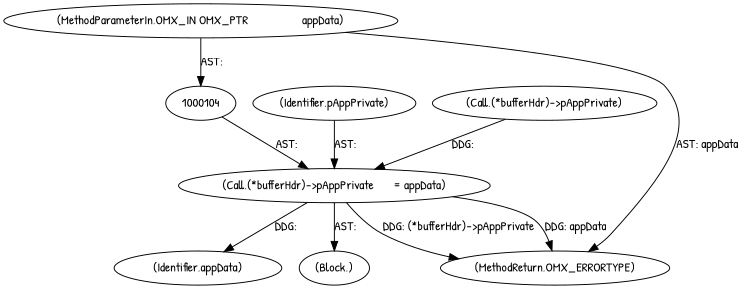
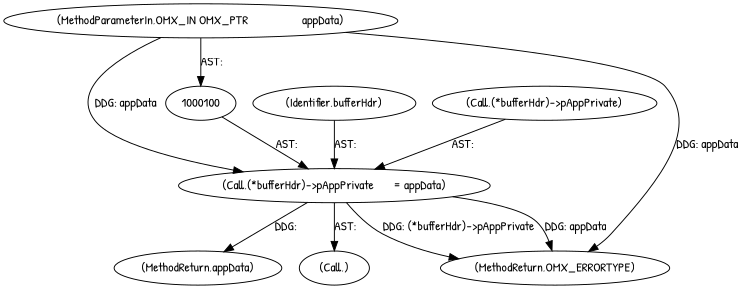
node "1000104": label "1000104" -> "1000100"
node "(Identifier,pAppPrivate)": label "(Identifier,pAppPrivate)" -> "(Identifier,bufferHdr)"
edge "(MethodParameterIn,OMX_IN OMX_PTR                   appData)" -> "(Call,(*bufferHdr)->pAppPrivate       = appData)": added, label "DDG: appData"
edge "(Call,(*bufferHdr)->pAppPrivate)" -> "(Call,(*bufferHdr)->pAppPrivate       = appData)": label "DDG: " -> "AST: "
edge "(MethodParameterIn,OMX_IN OMX_PTR                   appData)" -> "(MethodReturn,OMX_ERRORTYPE)": label "AST: appData" -> "DDG: appData"
node "(Identifier,appData)": label "(Identifier,appData)" -> "(MethodReturn,appData)"
node "(Block,)": label "(Block,)" -> "(Call,)"
